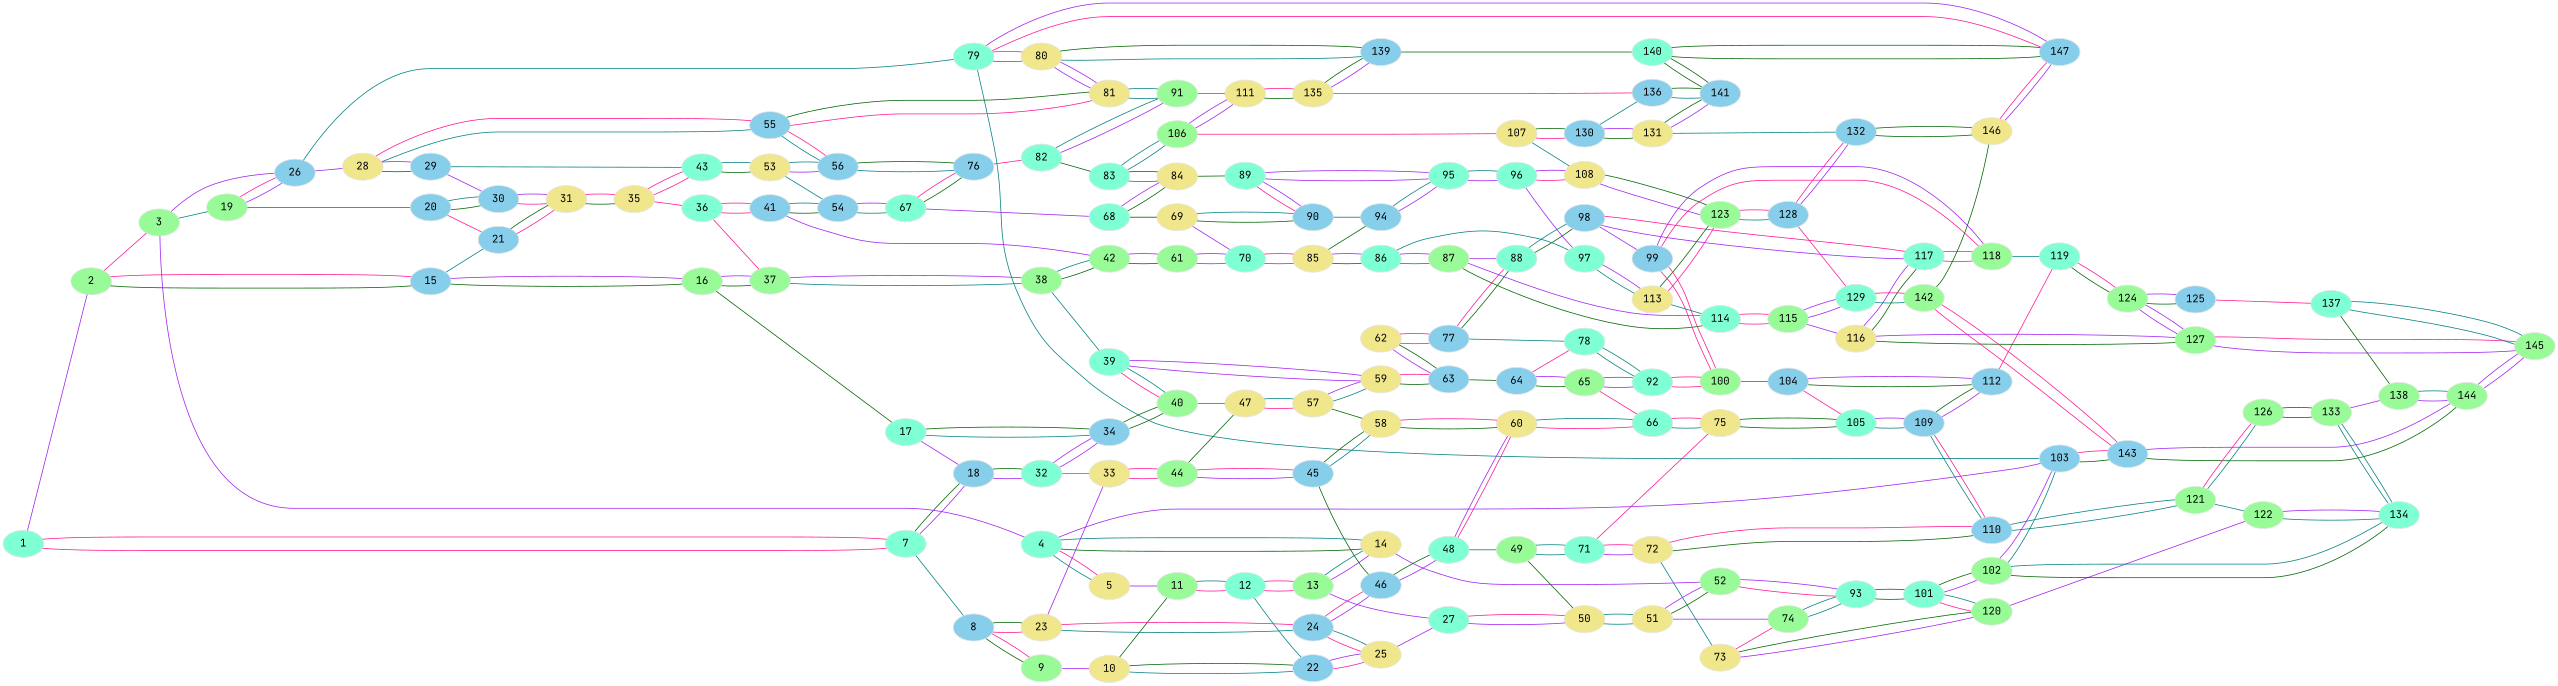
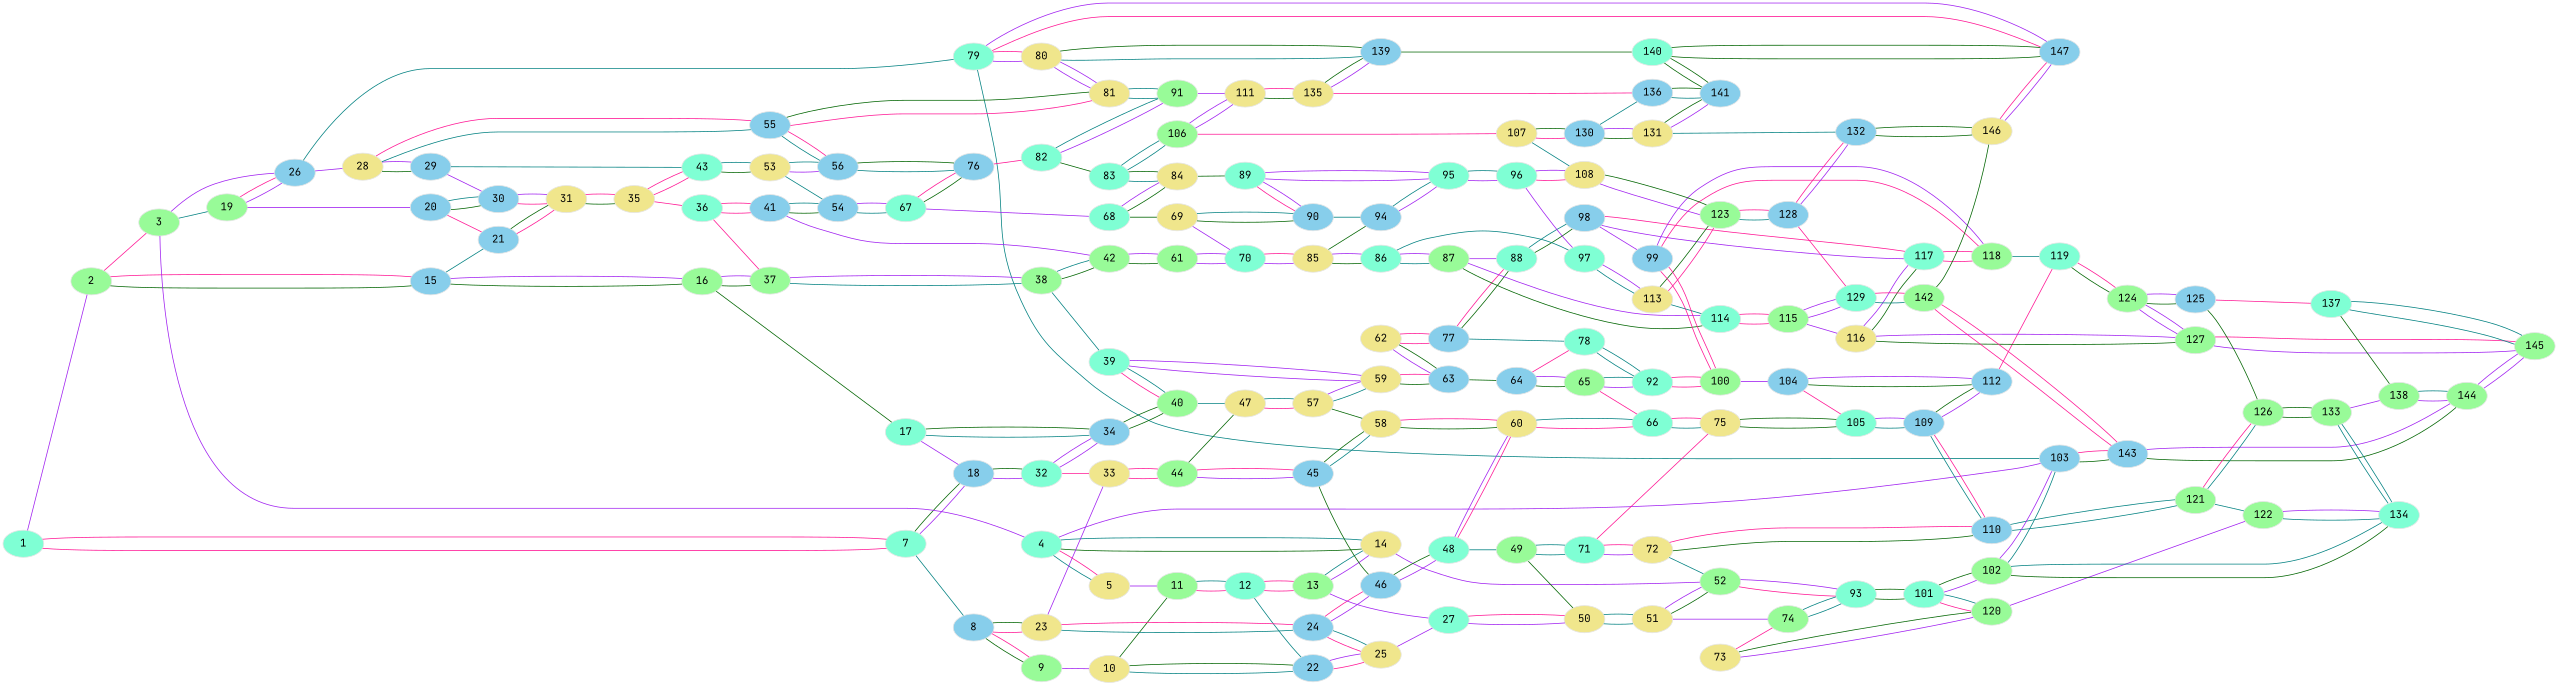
edge "125" -- "126": added
edge "72" -- "73": now "72" -- "52"
